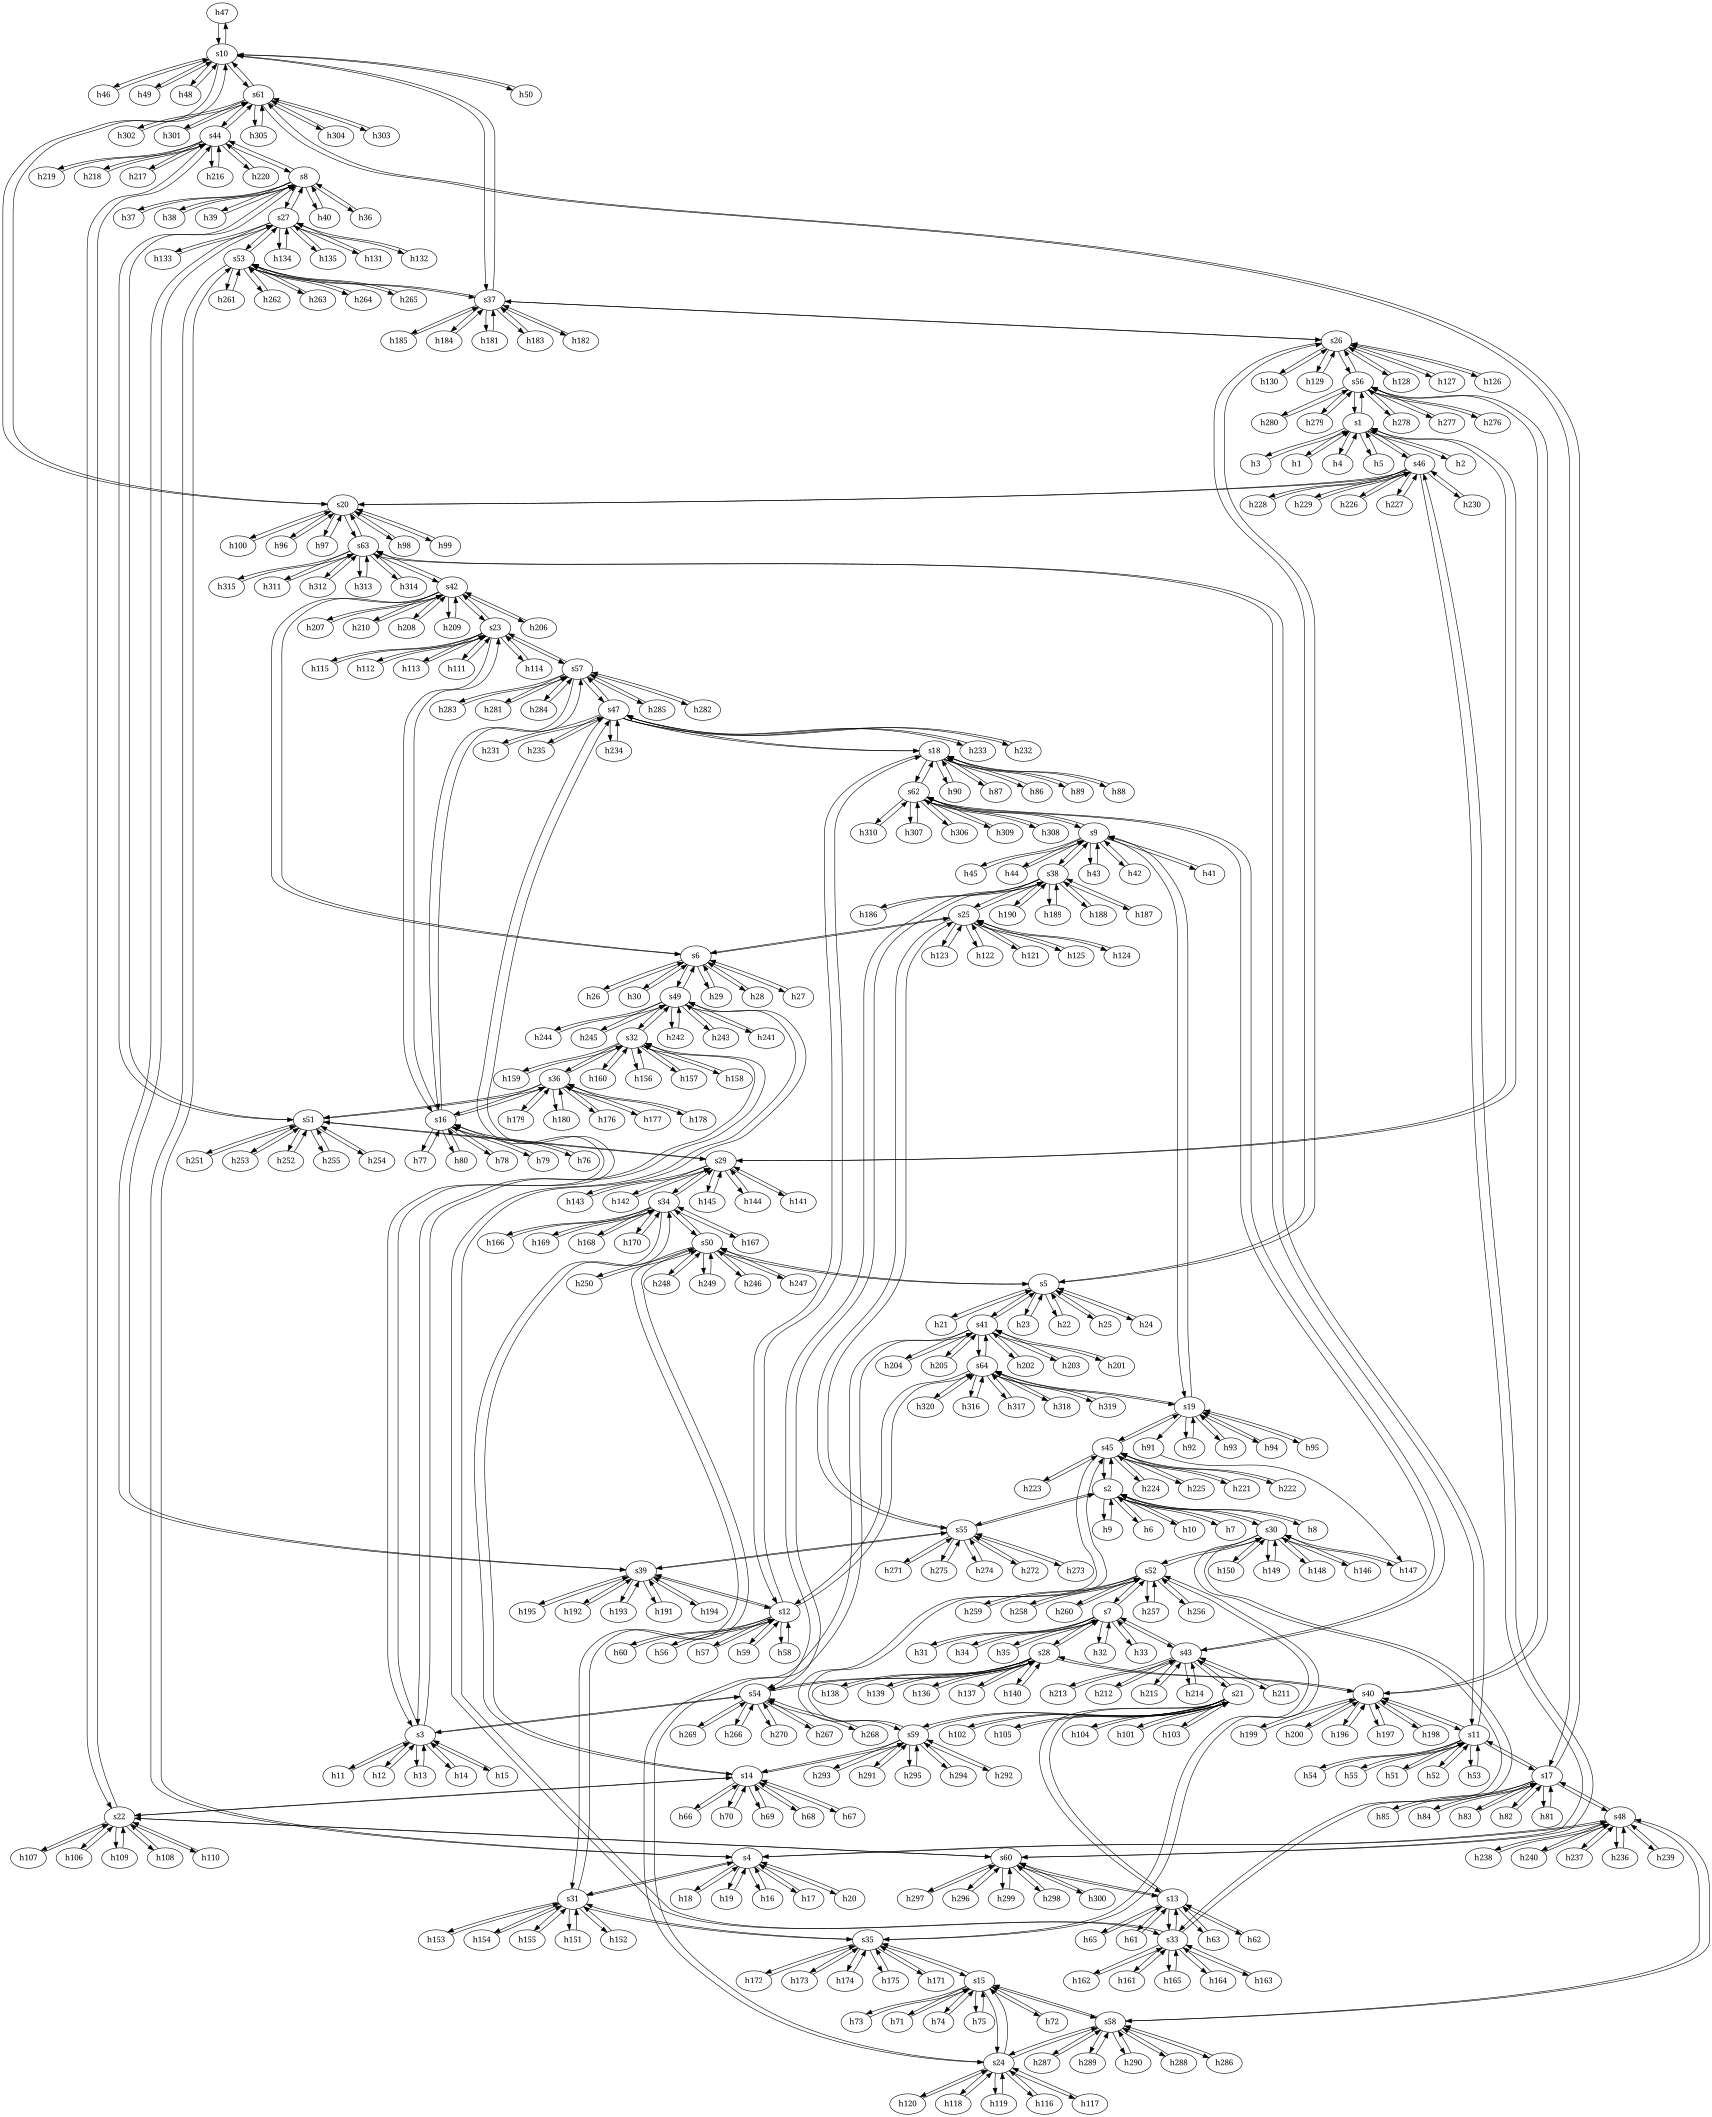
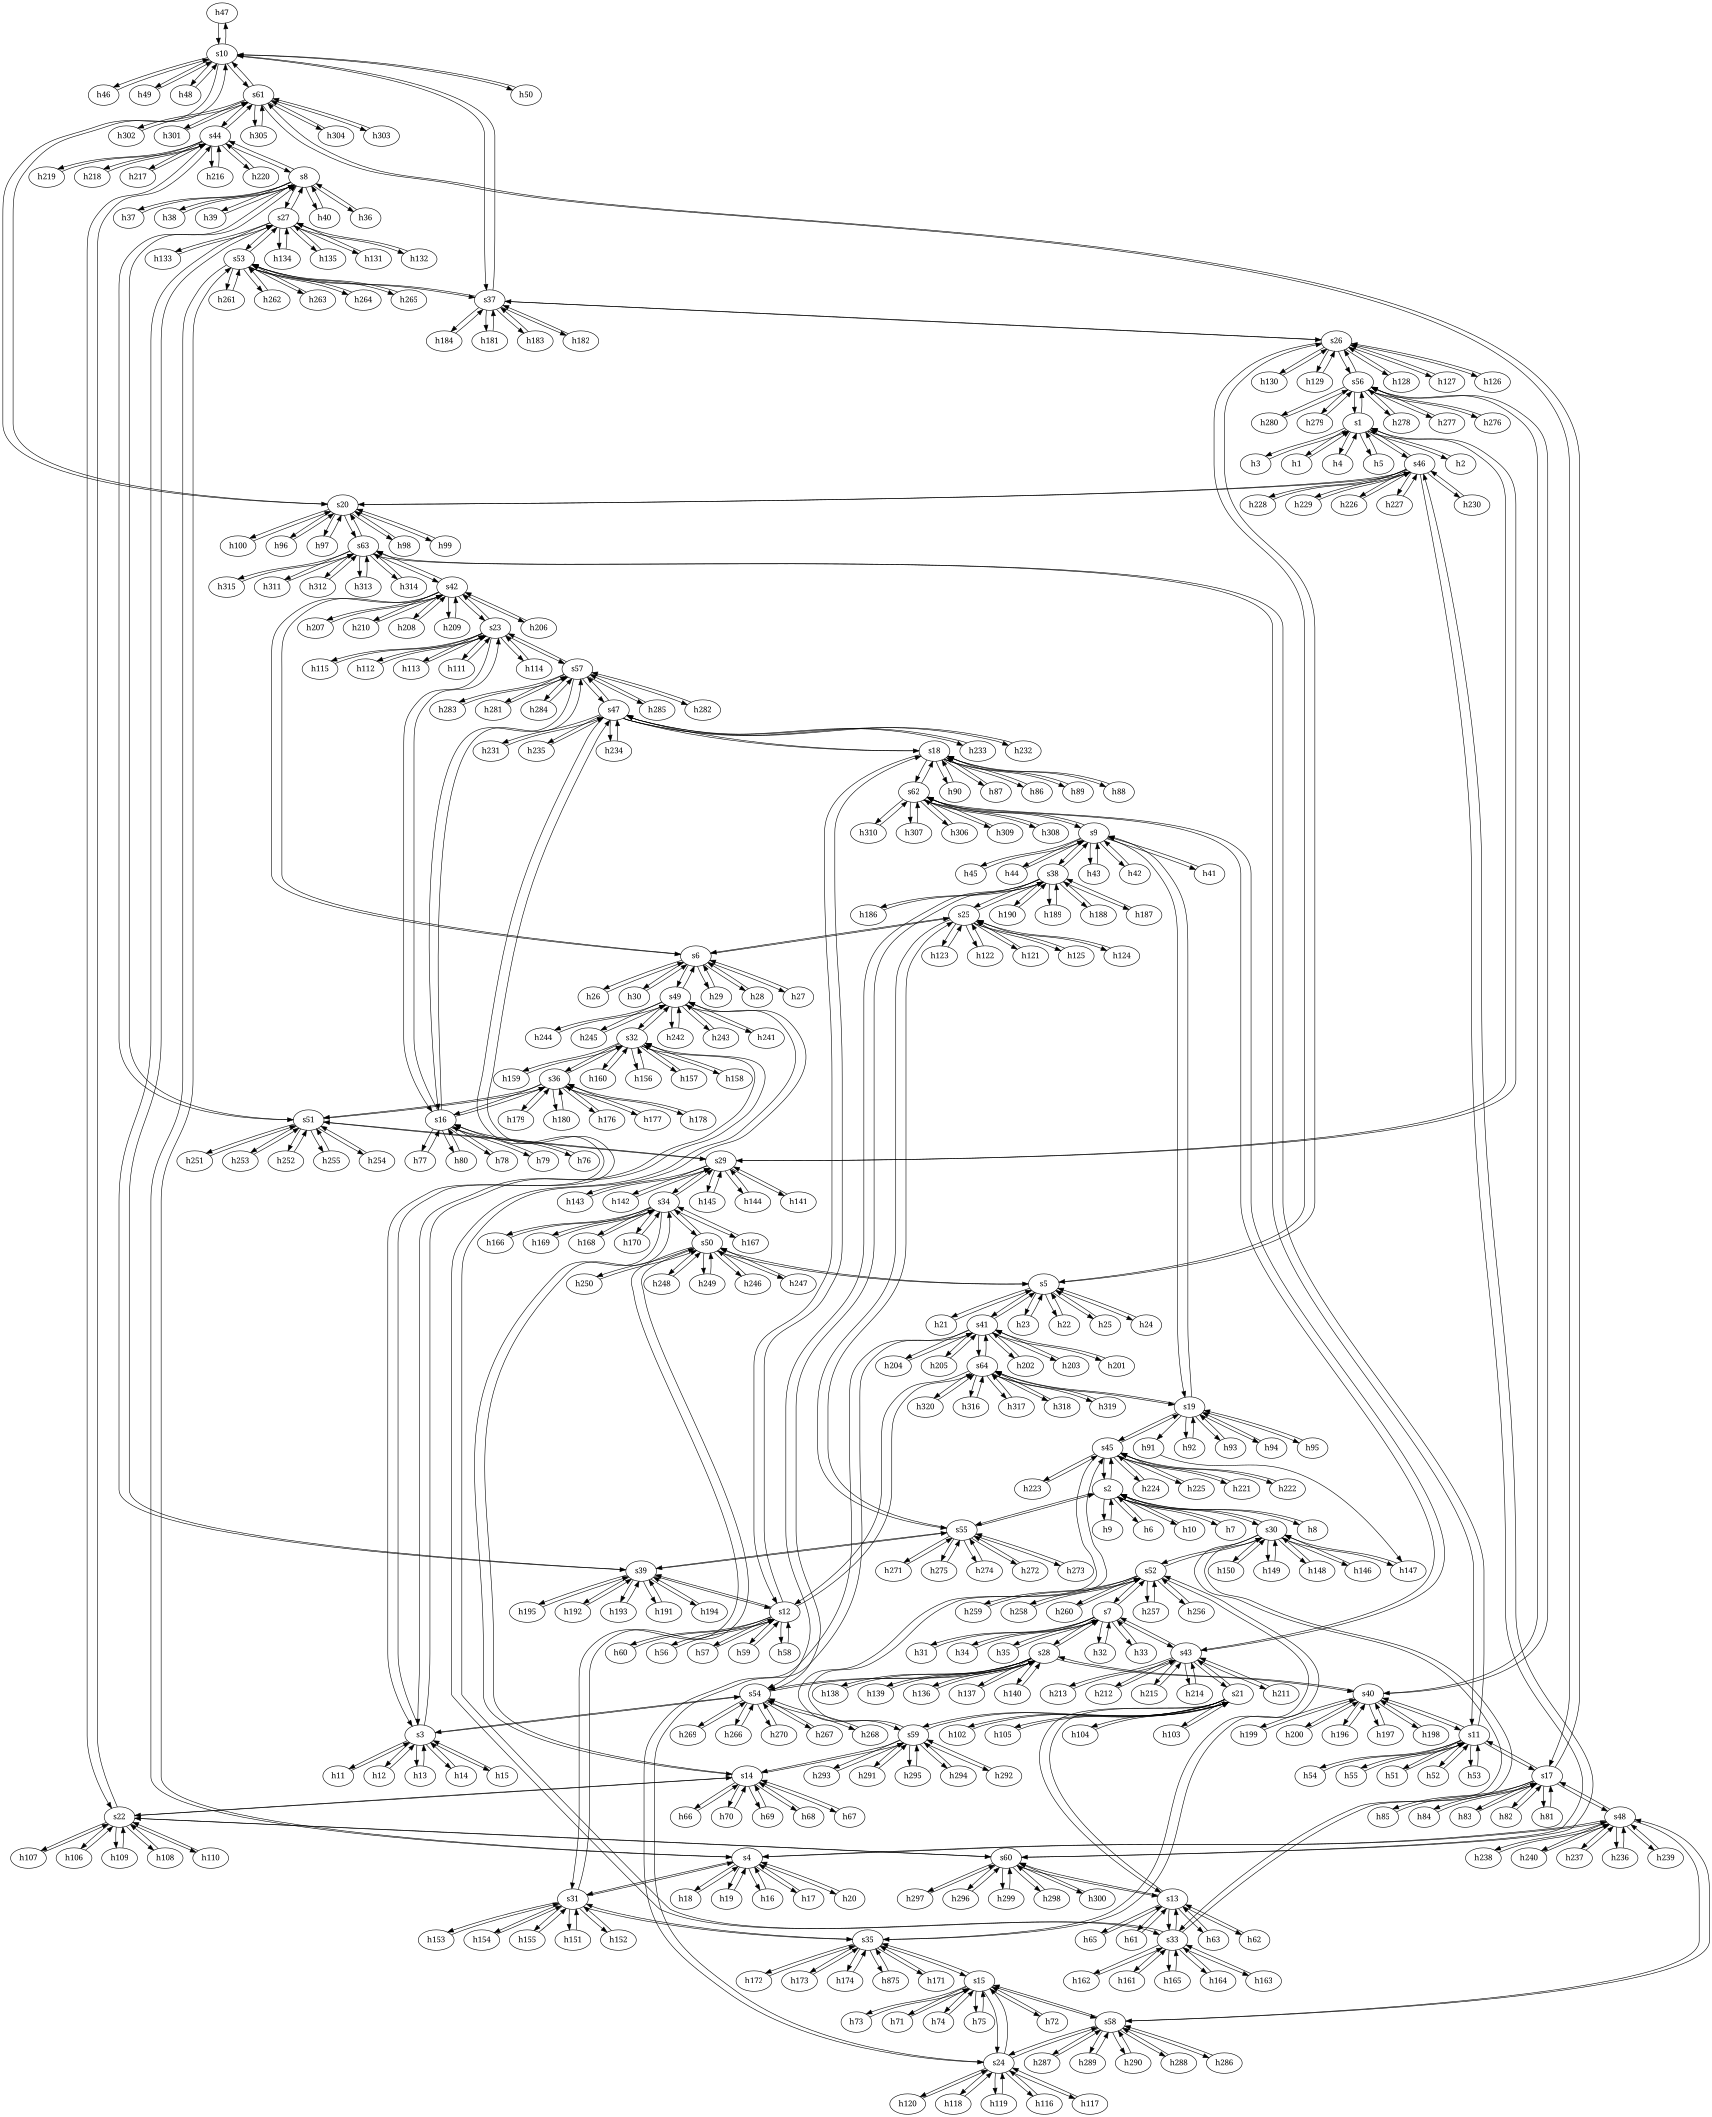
node "h185": removed
node "h101": removed
node "h175": label "h175" -> "h875"
